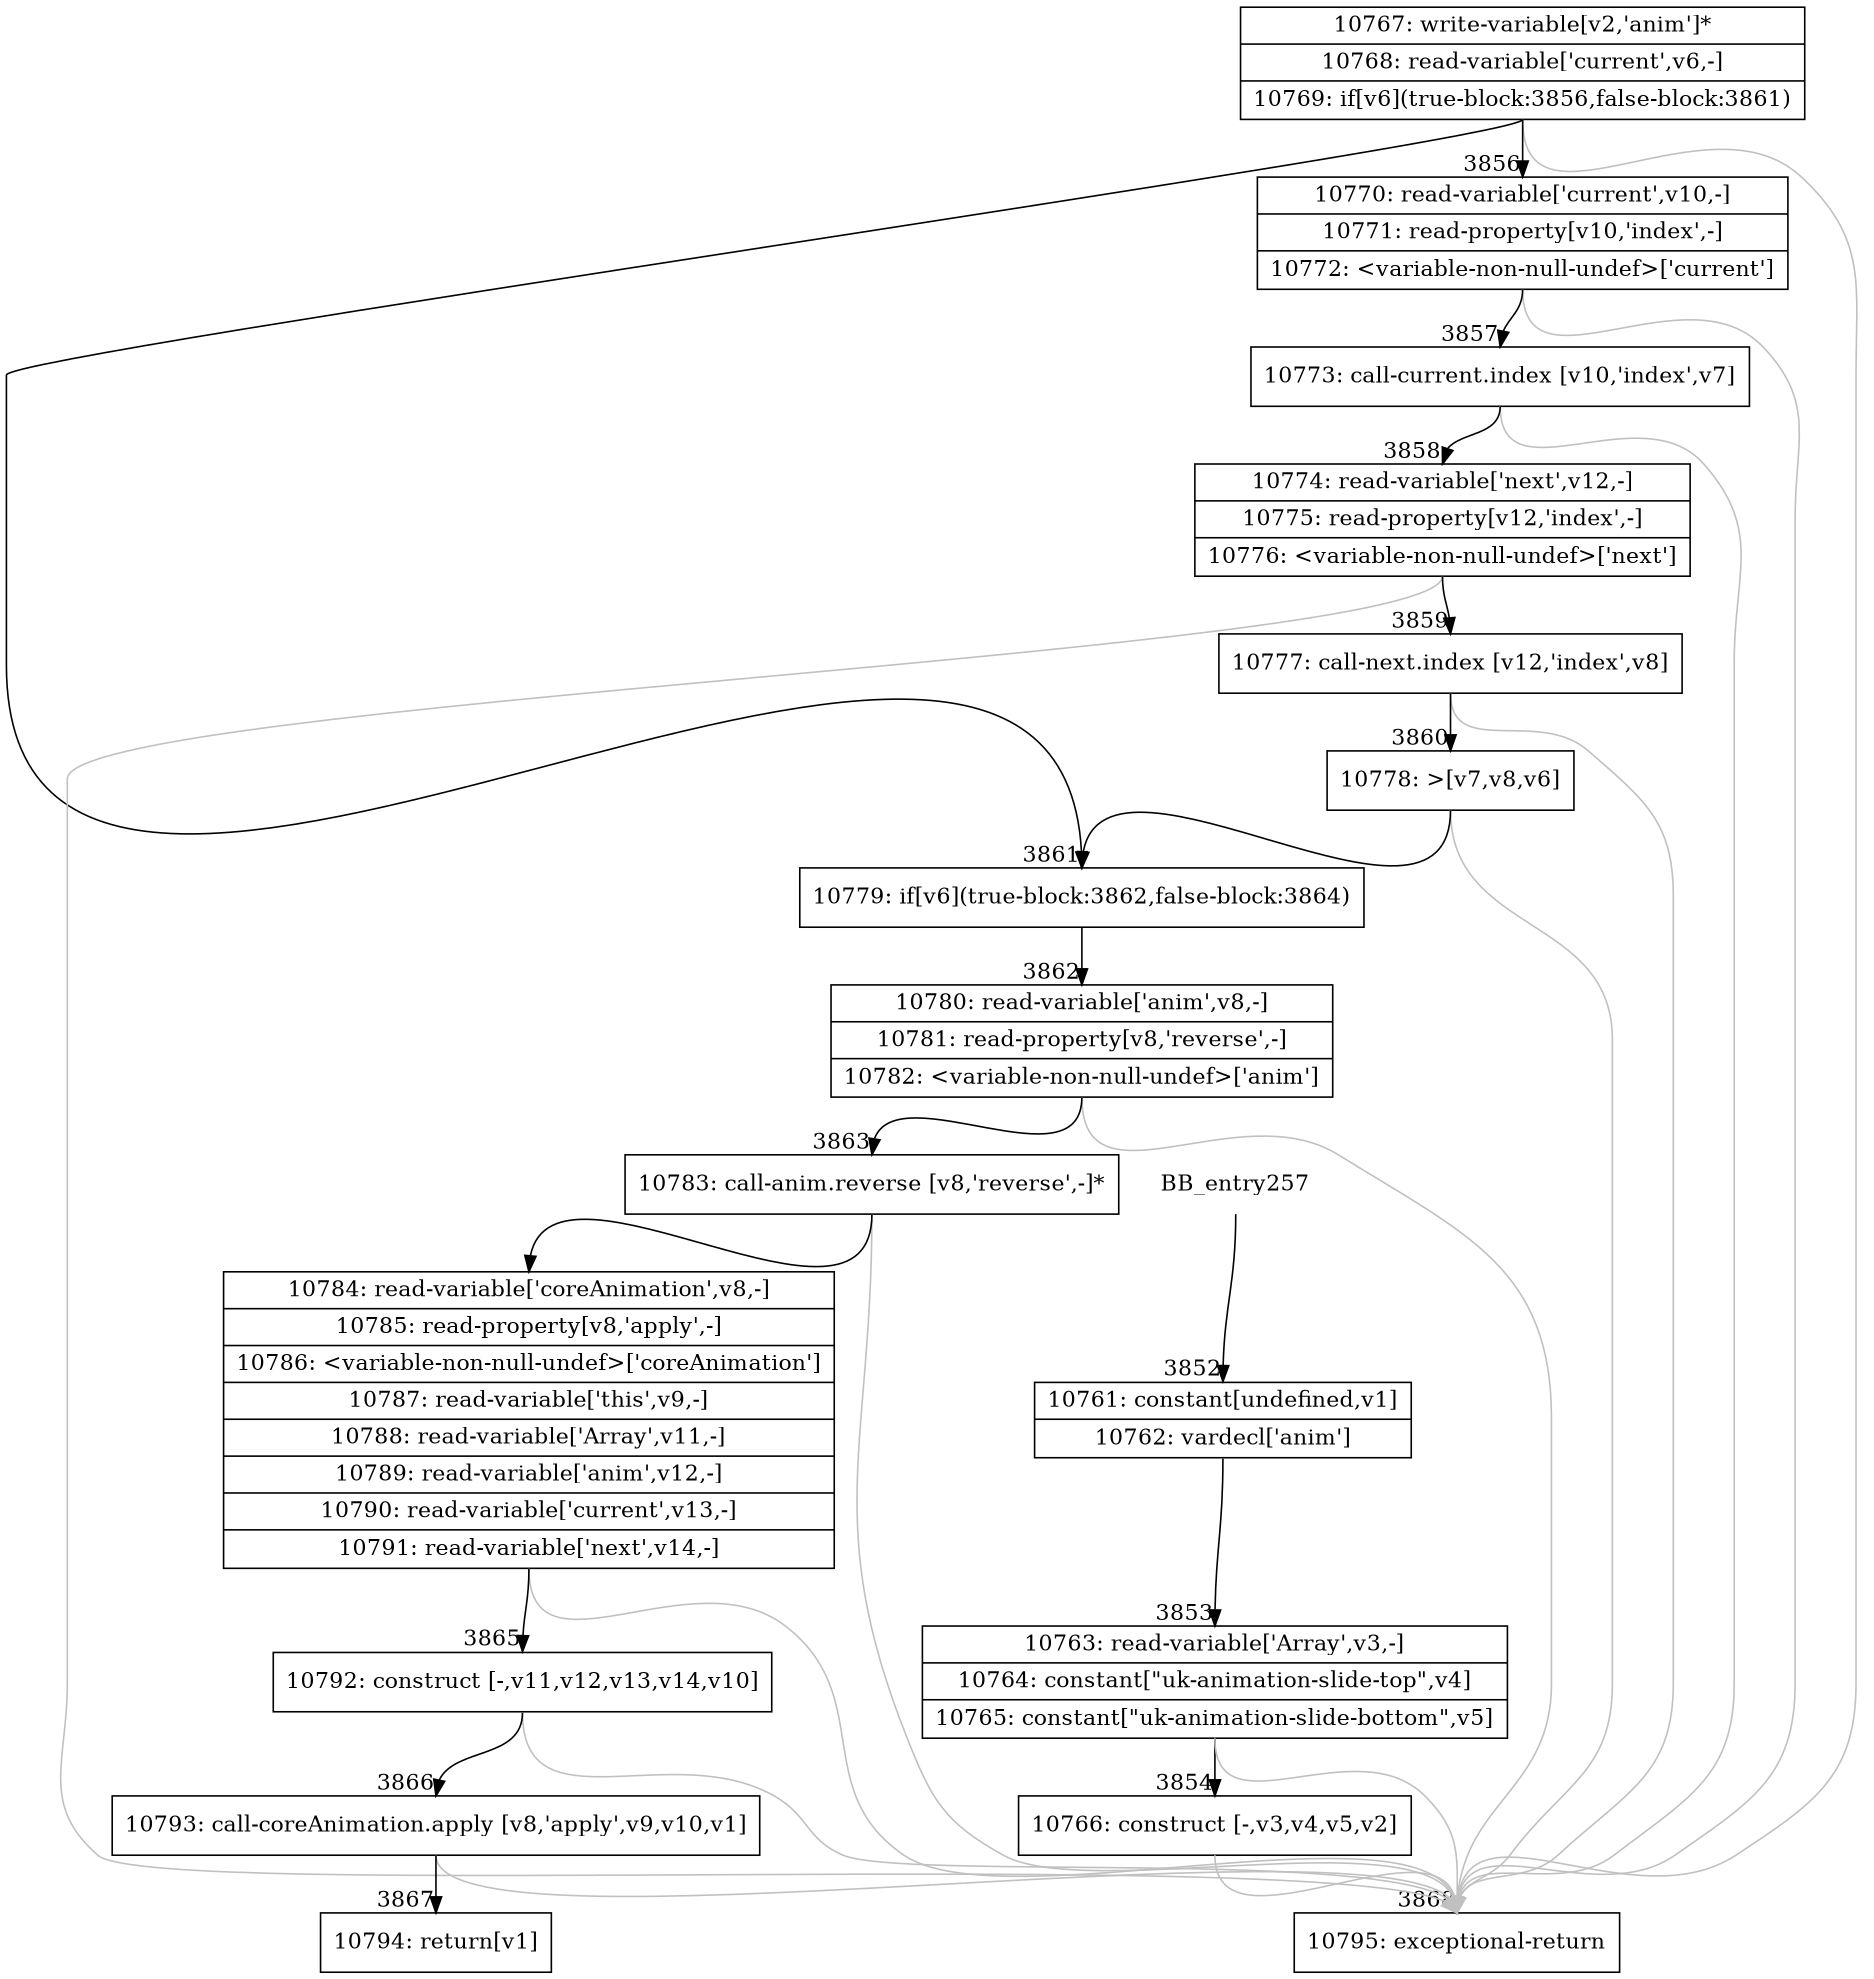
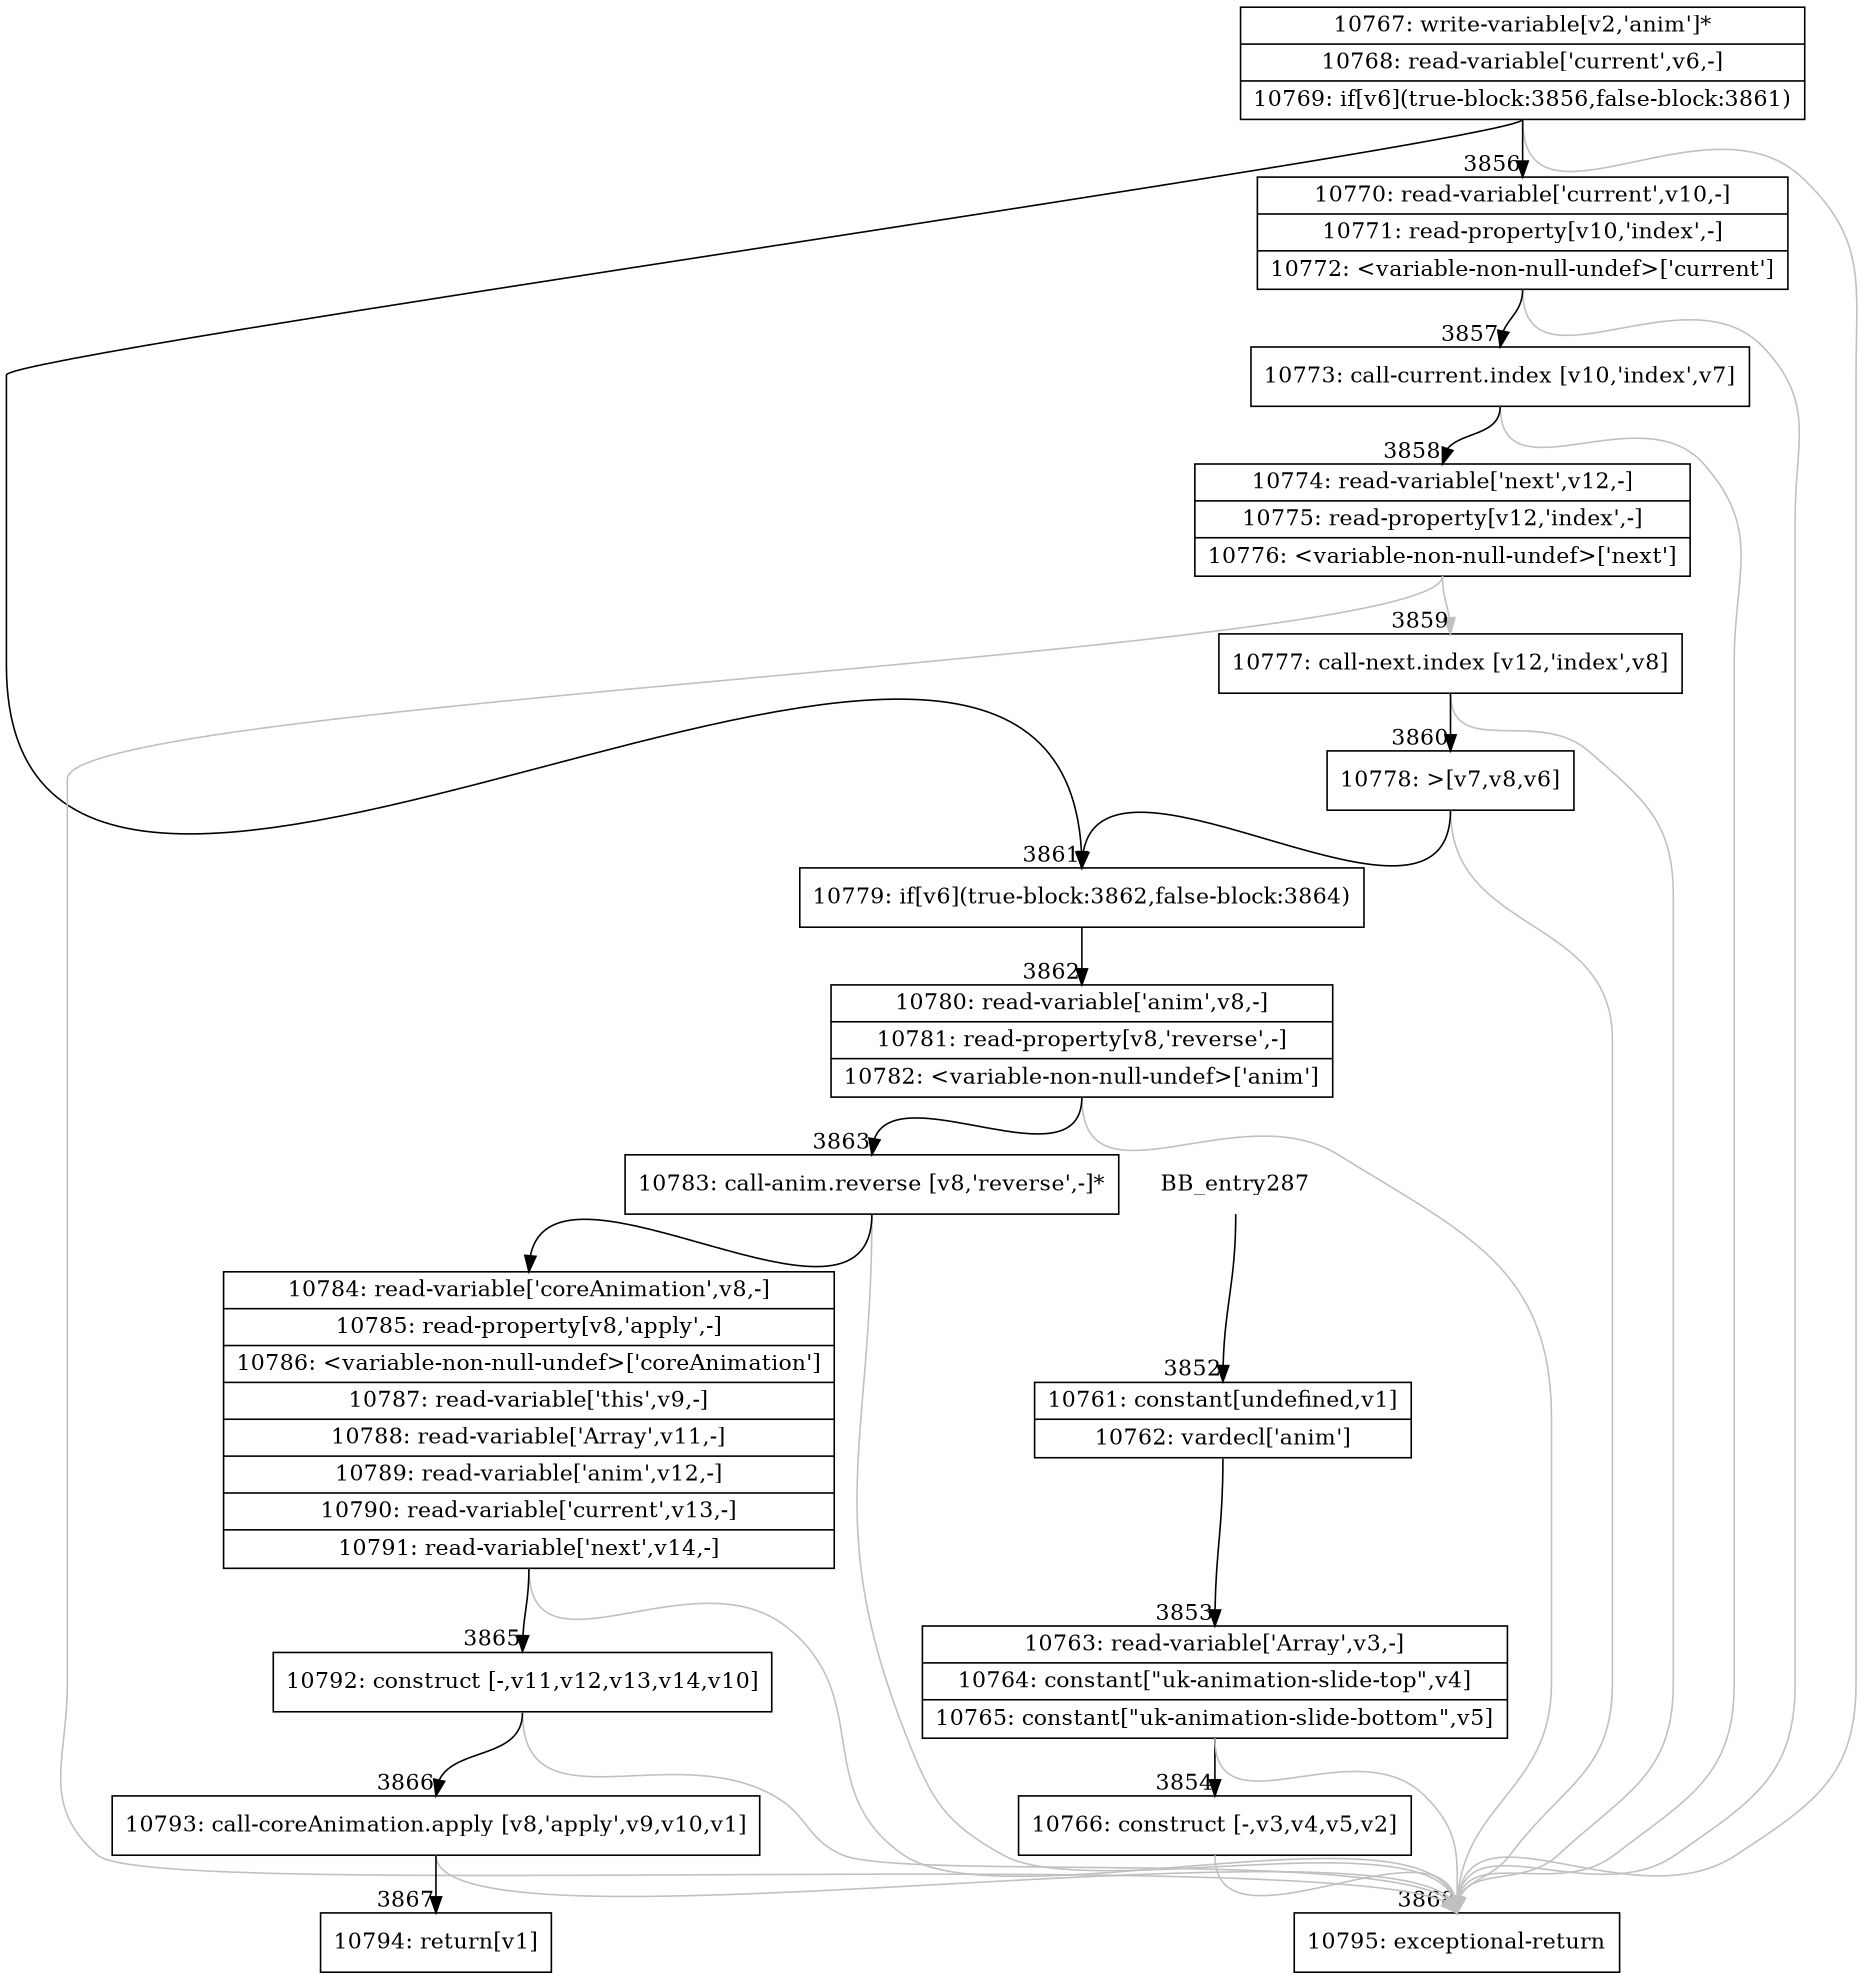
edge "10774: read-variable['next',v12,-]" -> "10777: call-next.index [v12,'index',v8]": color black -> gray
node "BB_entry257": label "BB_entry257" -> "BB_entry287"
